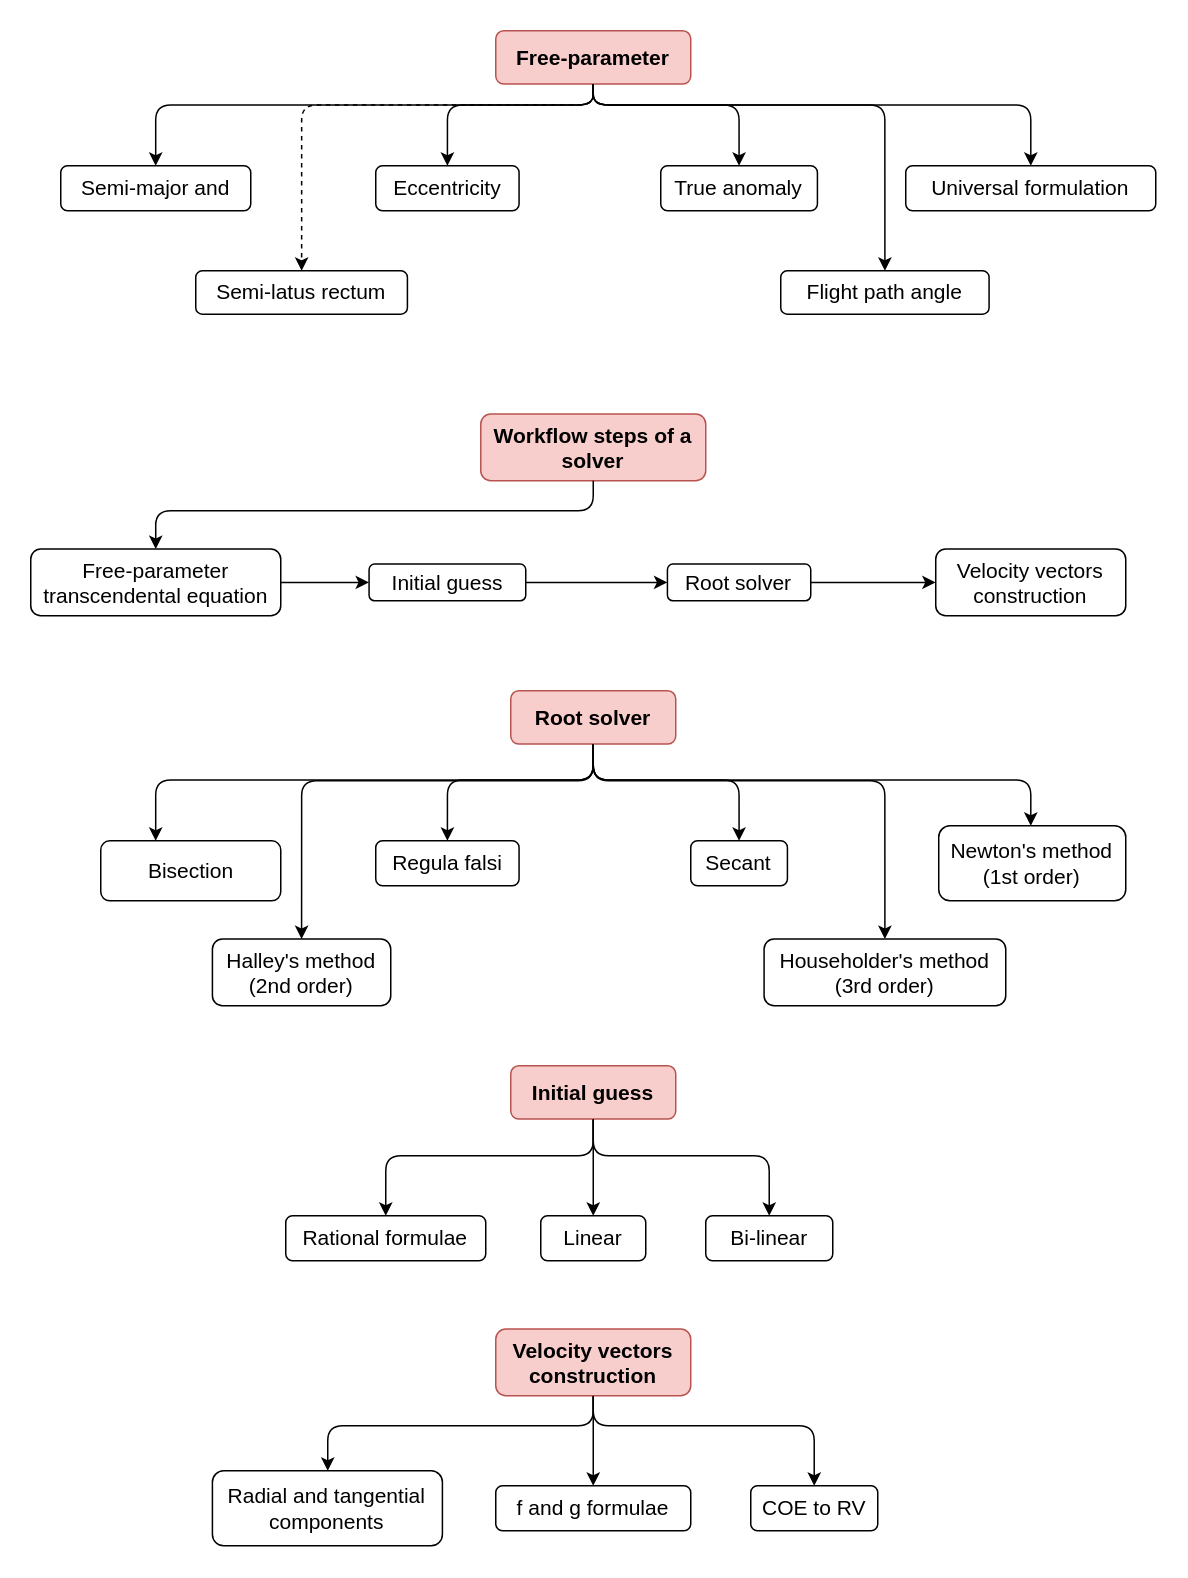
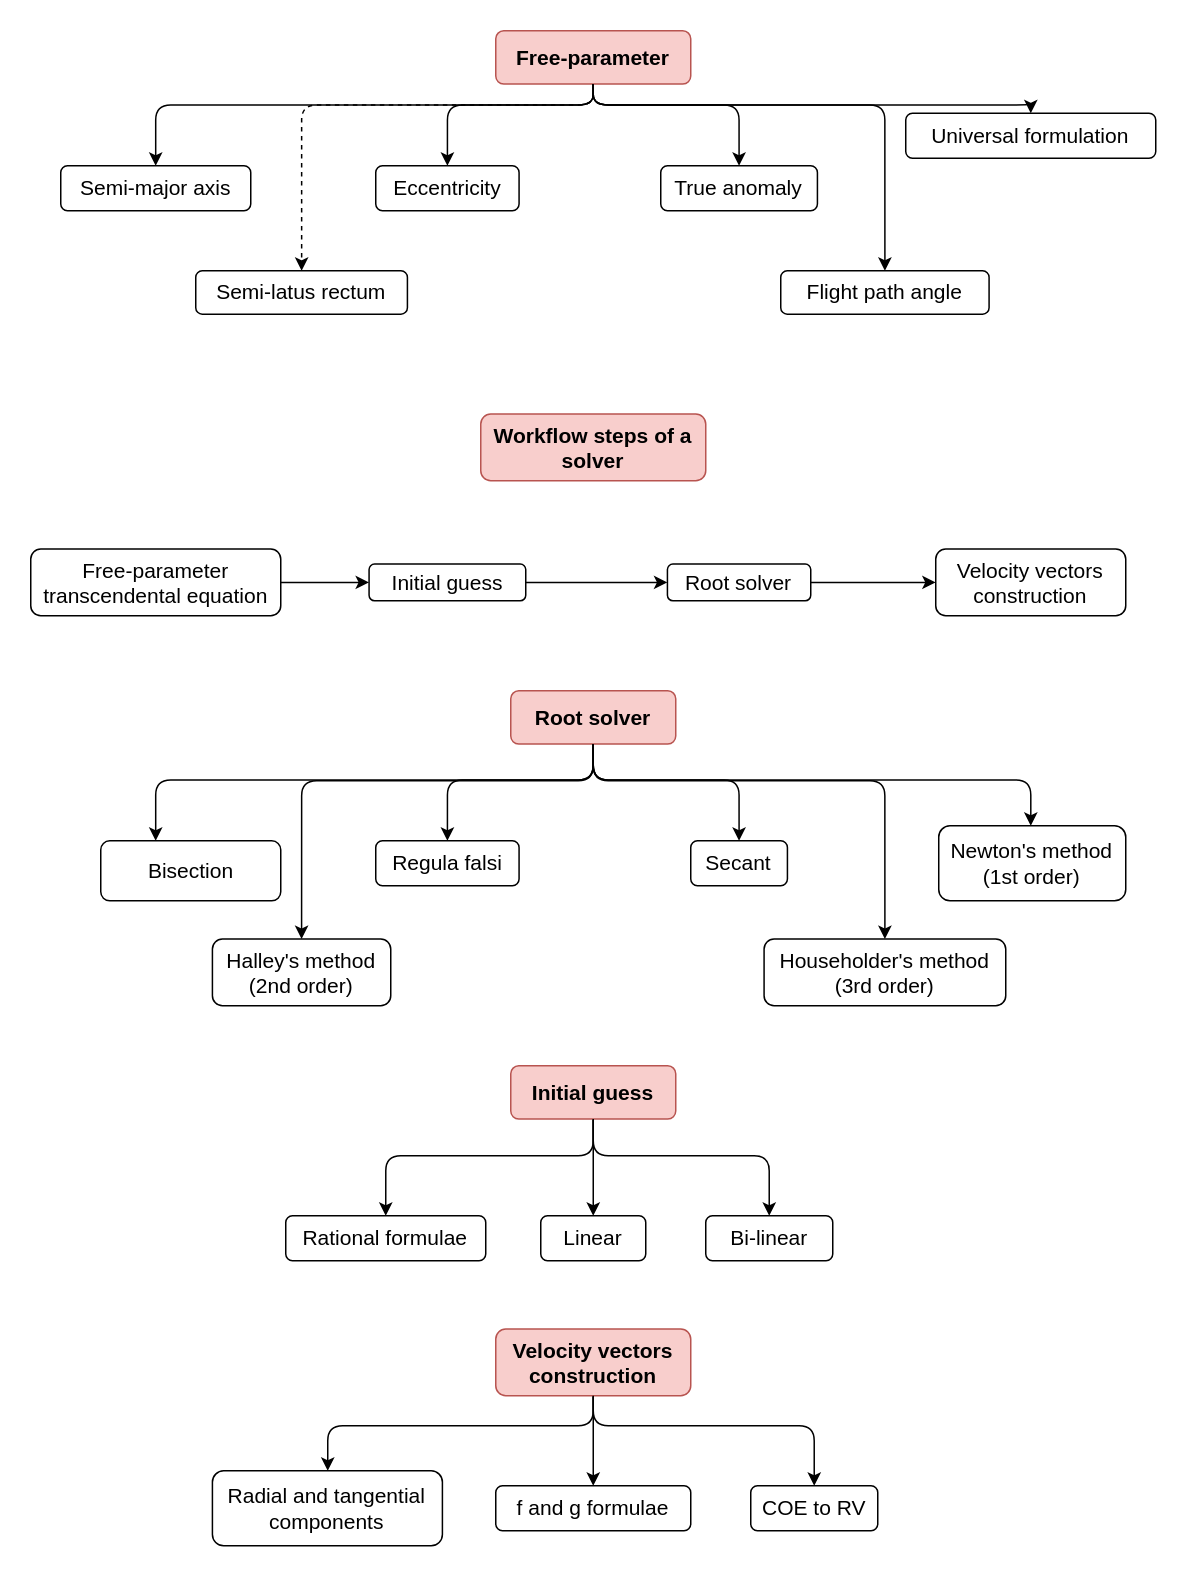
node "Semi-major and": label "Semi-major and" -> "Semi-major axis"
node "Universal formulation": moved (1031, 188) -> (1031, 136)
edge "Workflow steps of a solver" -> "Free-parameter transcendental equation": removed
